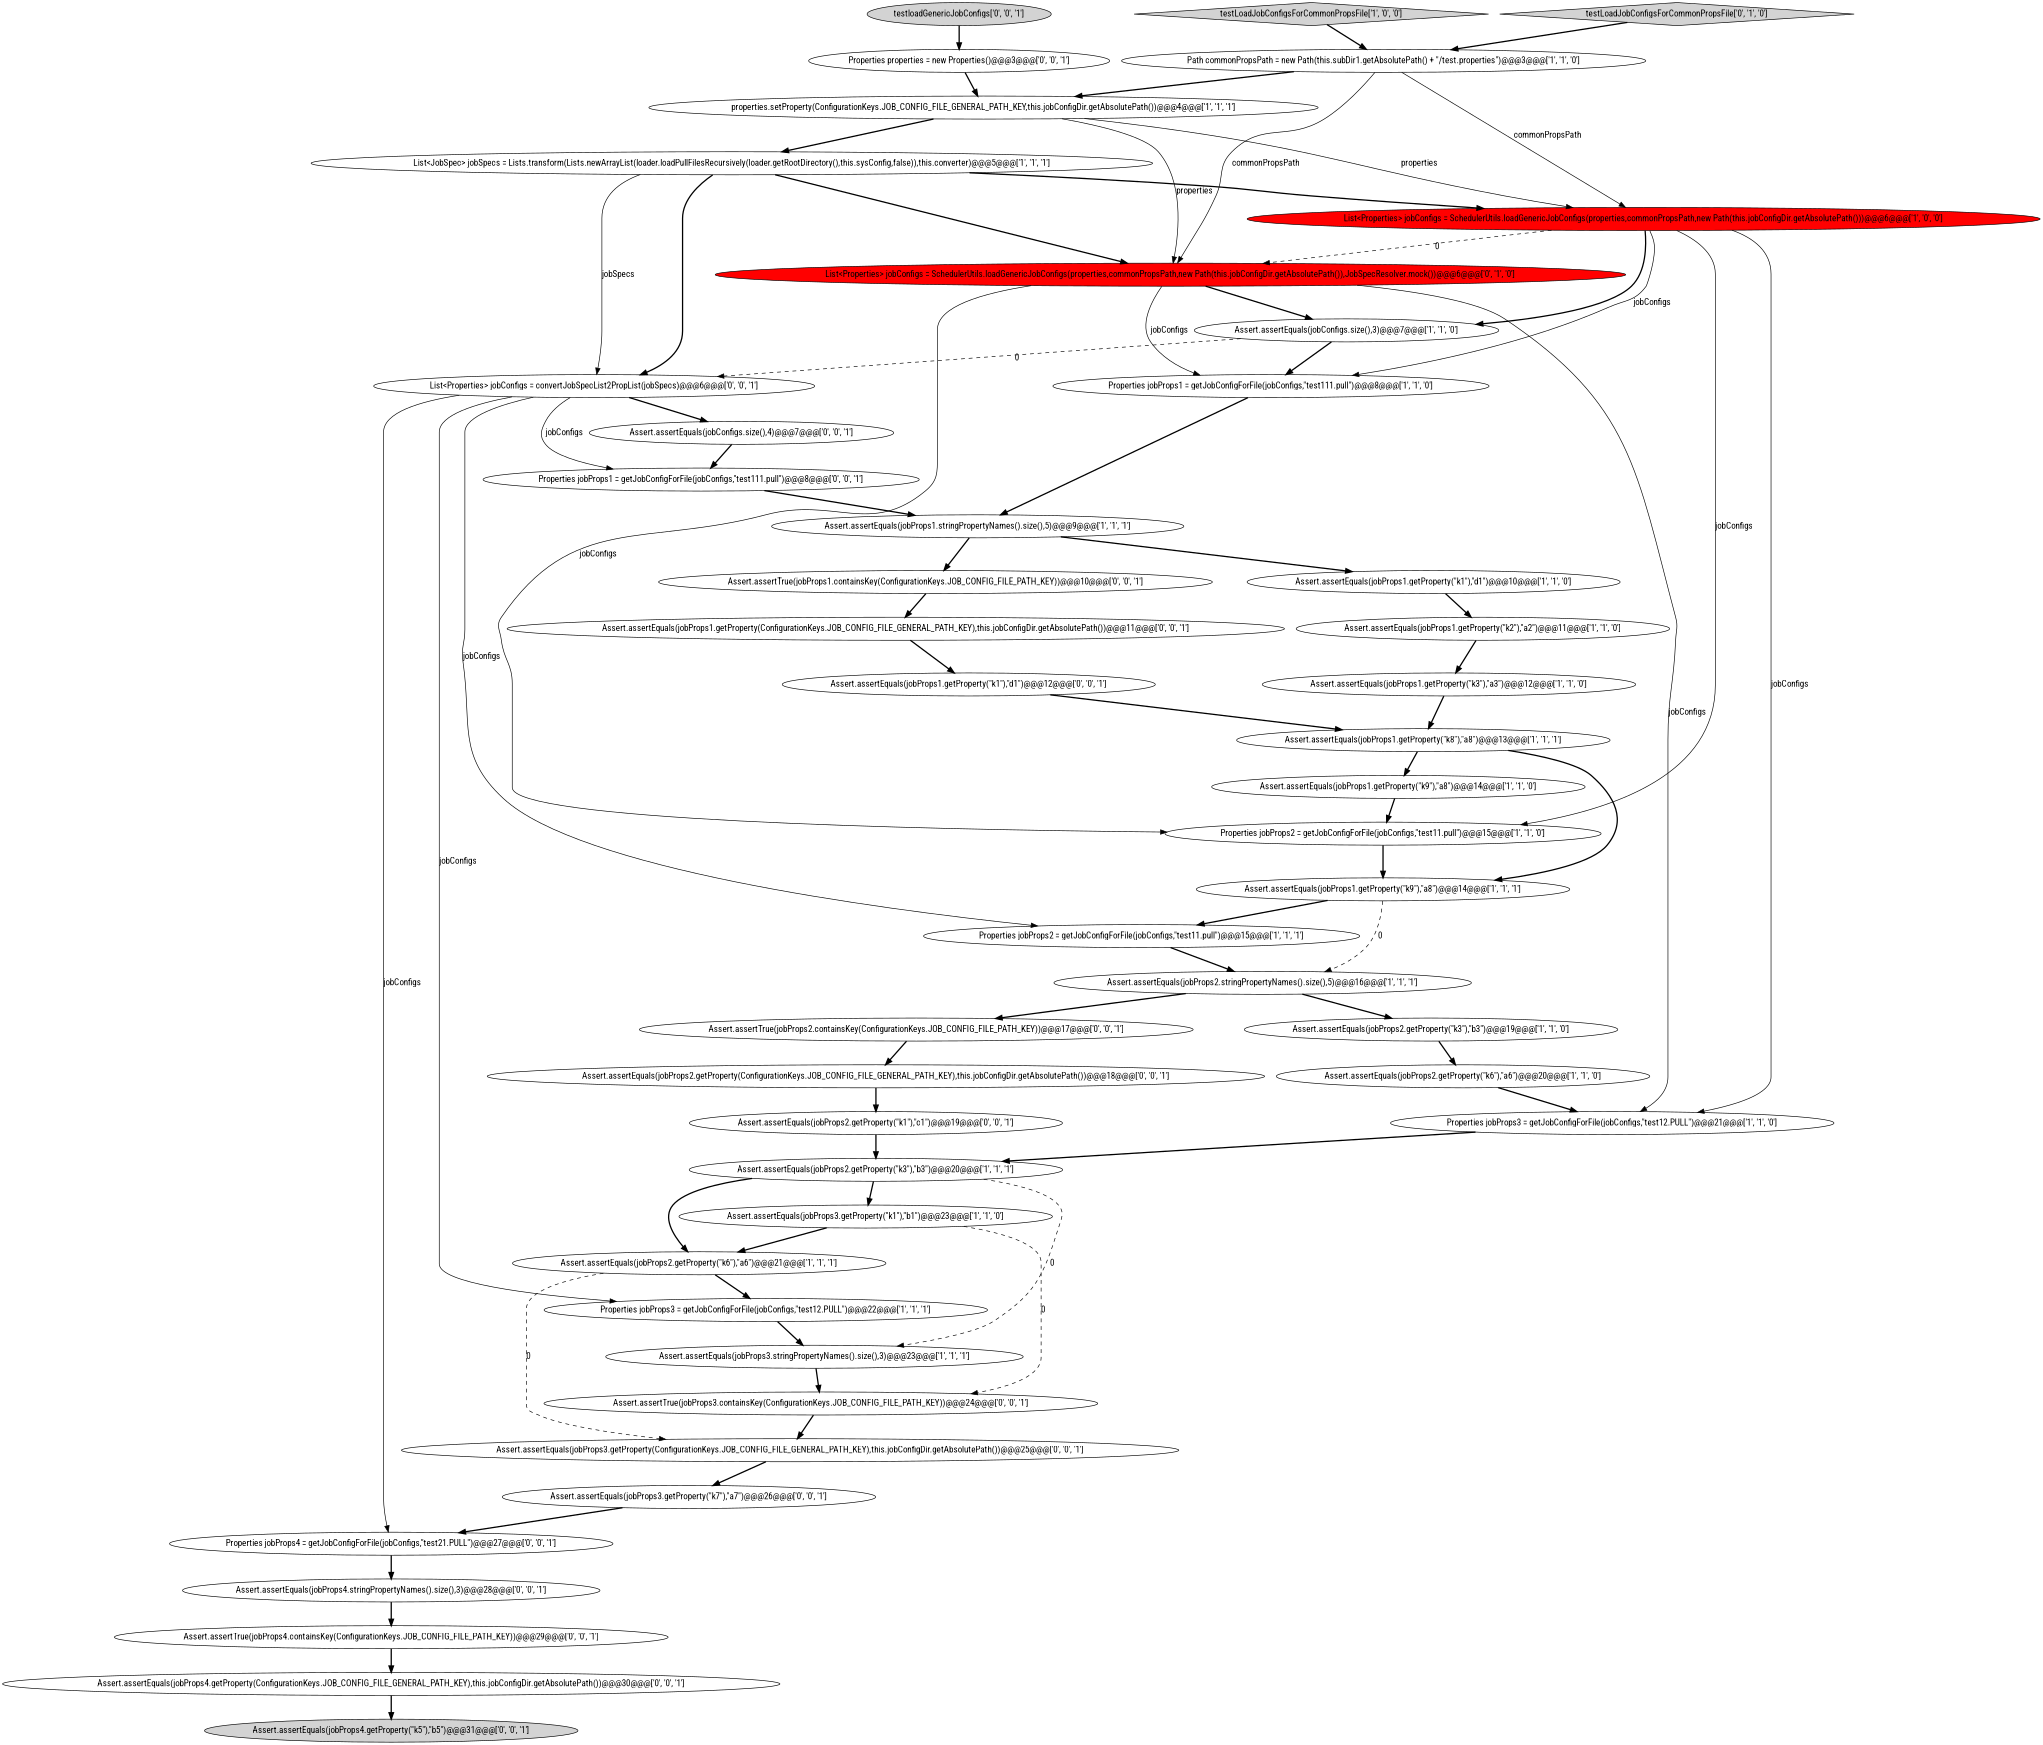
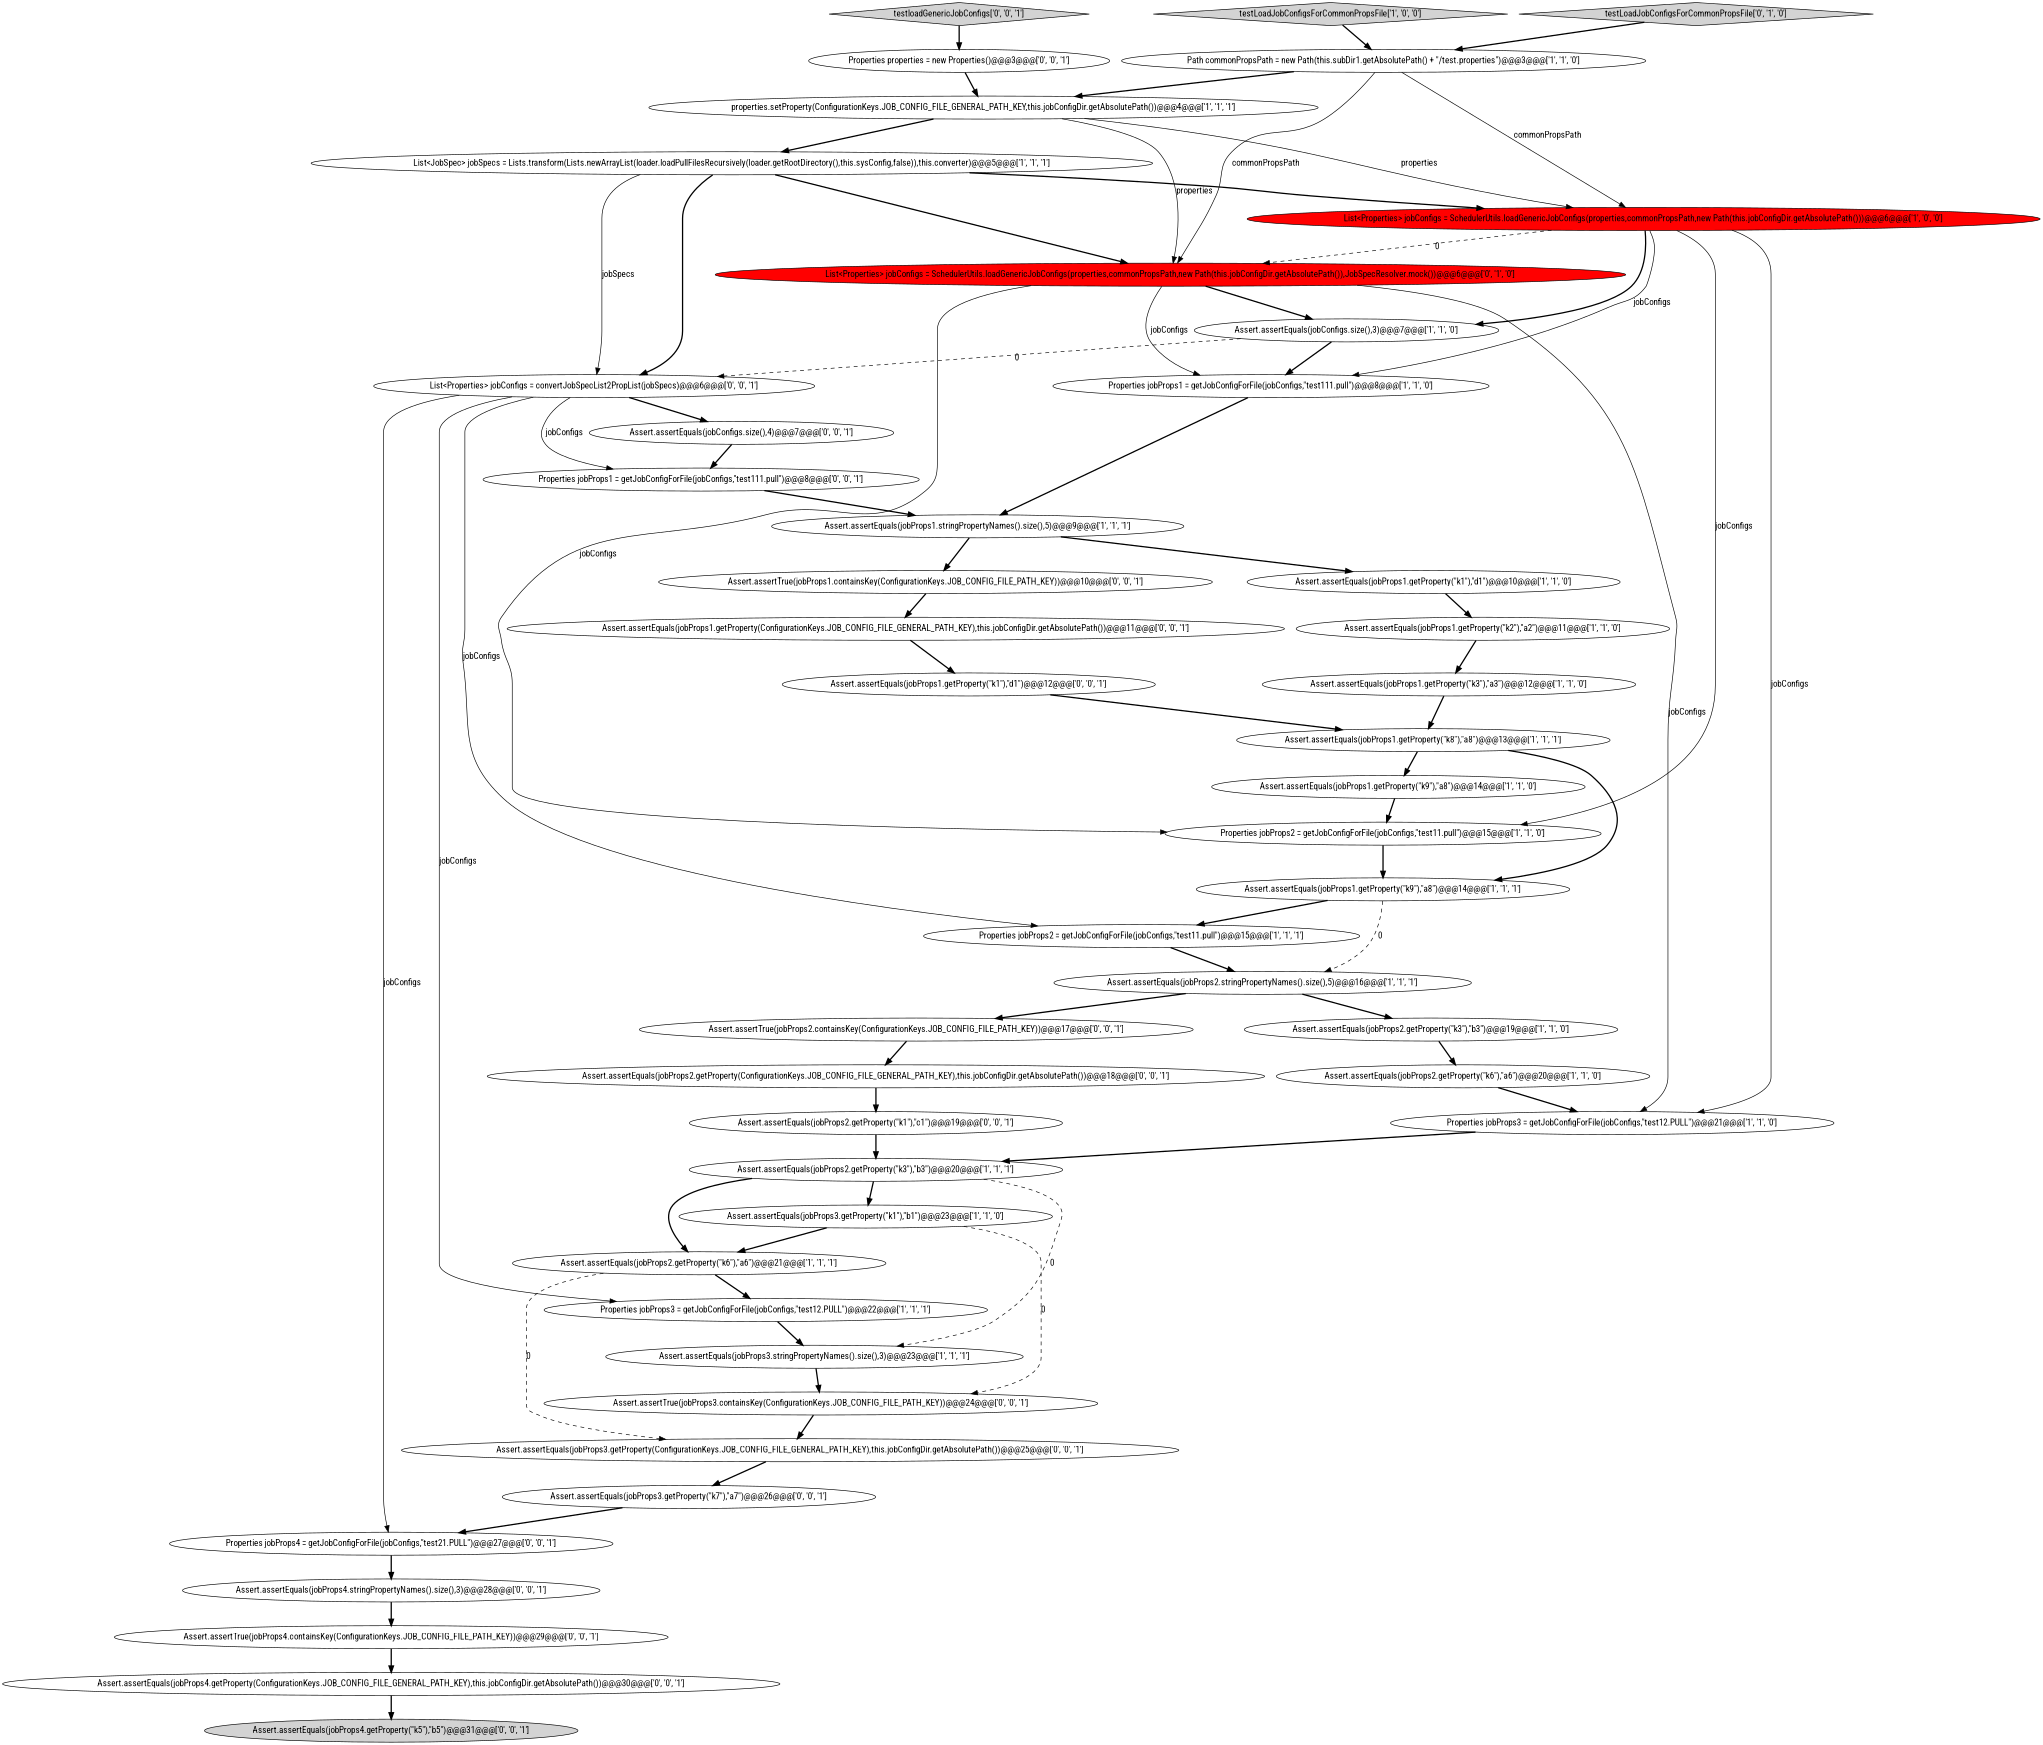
node "testloadGenericJobConfigs['0', '0', '1']": shape ellipse -> diamond
